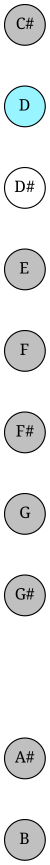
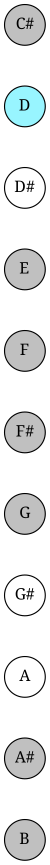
node "G#": fillcolor gray -> white
node "A": added
